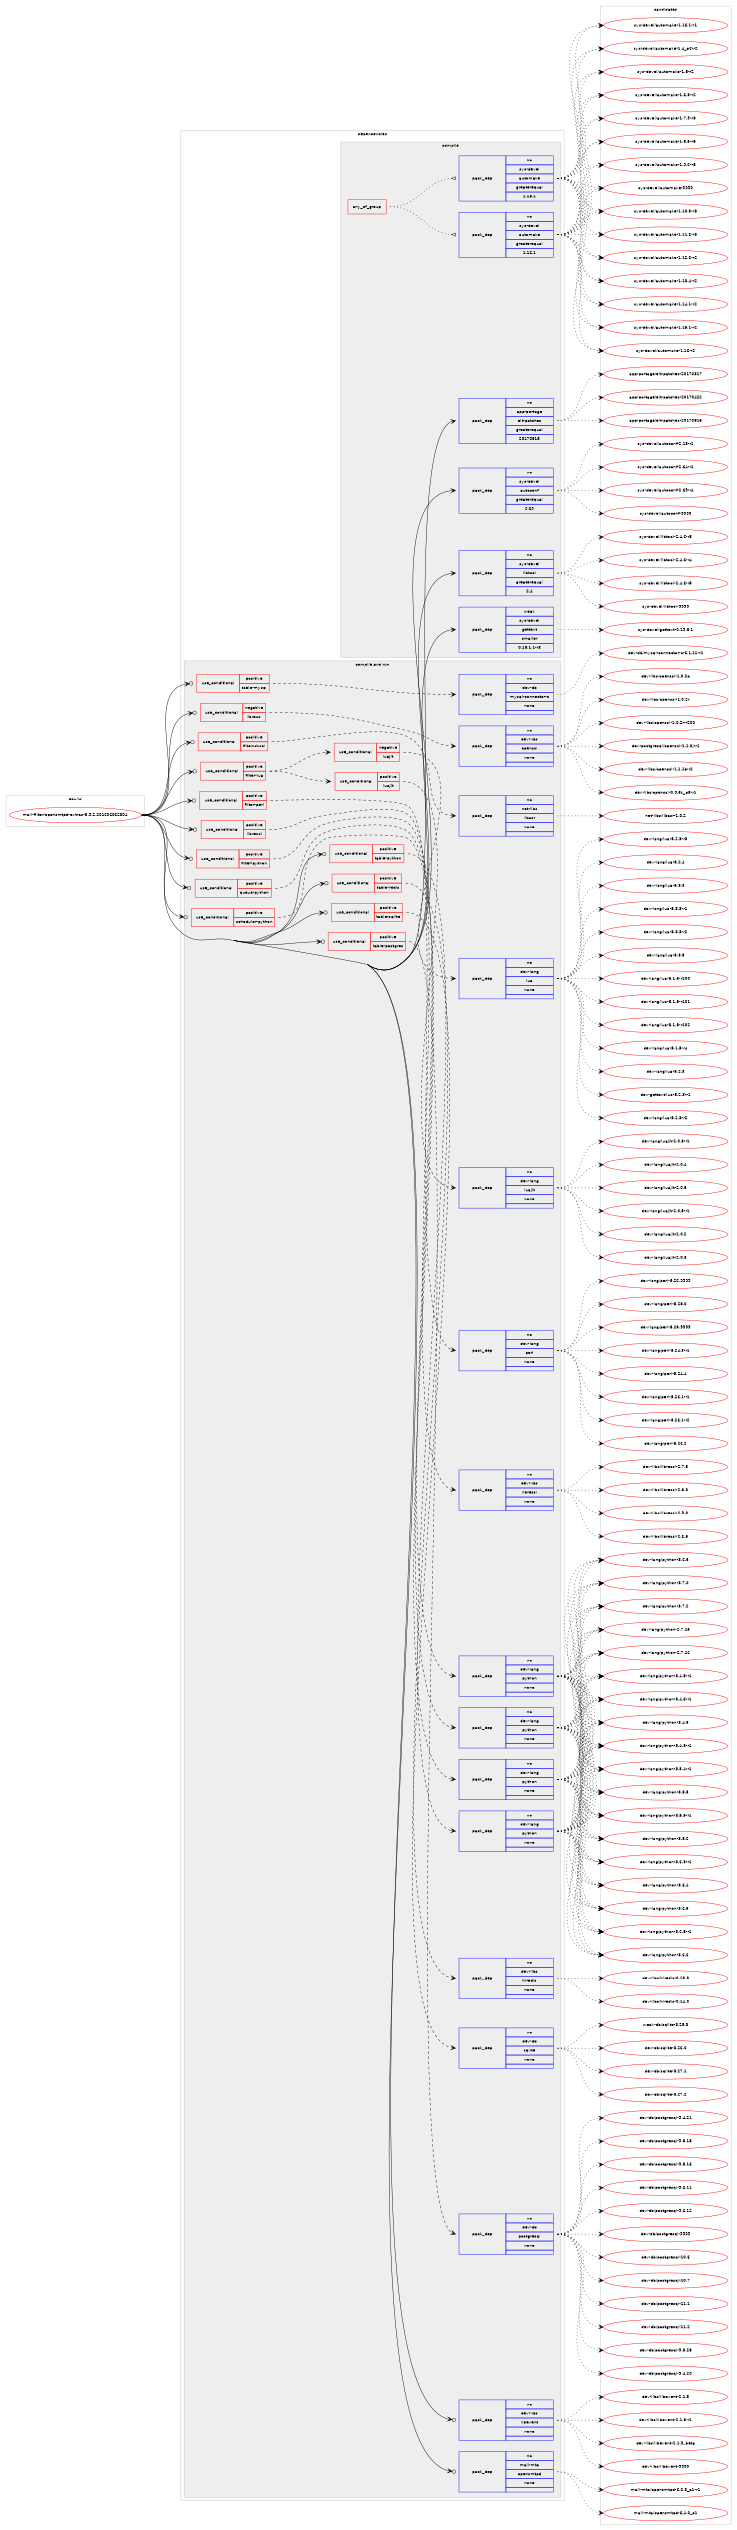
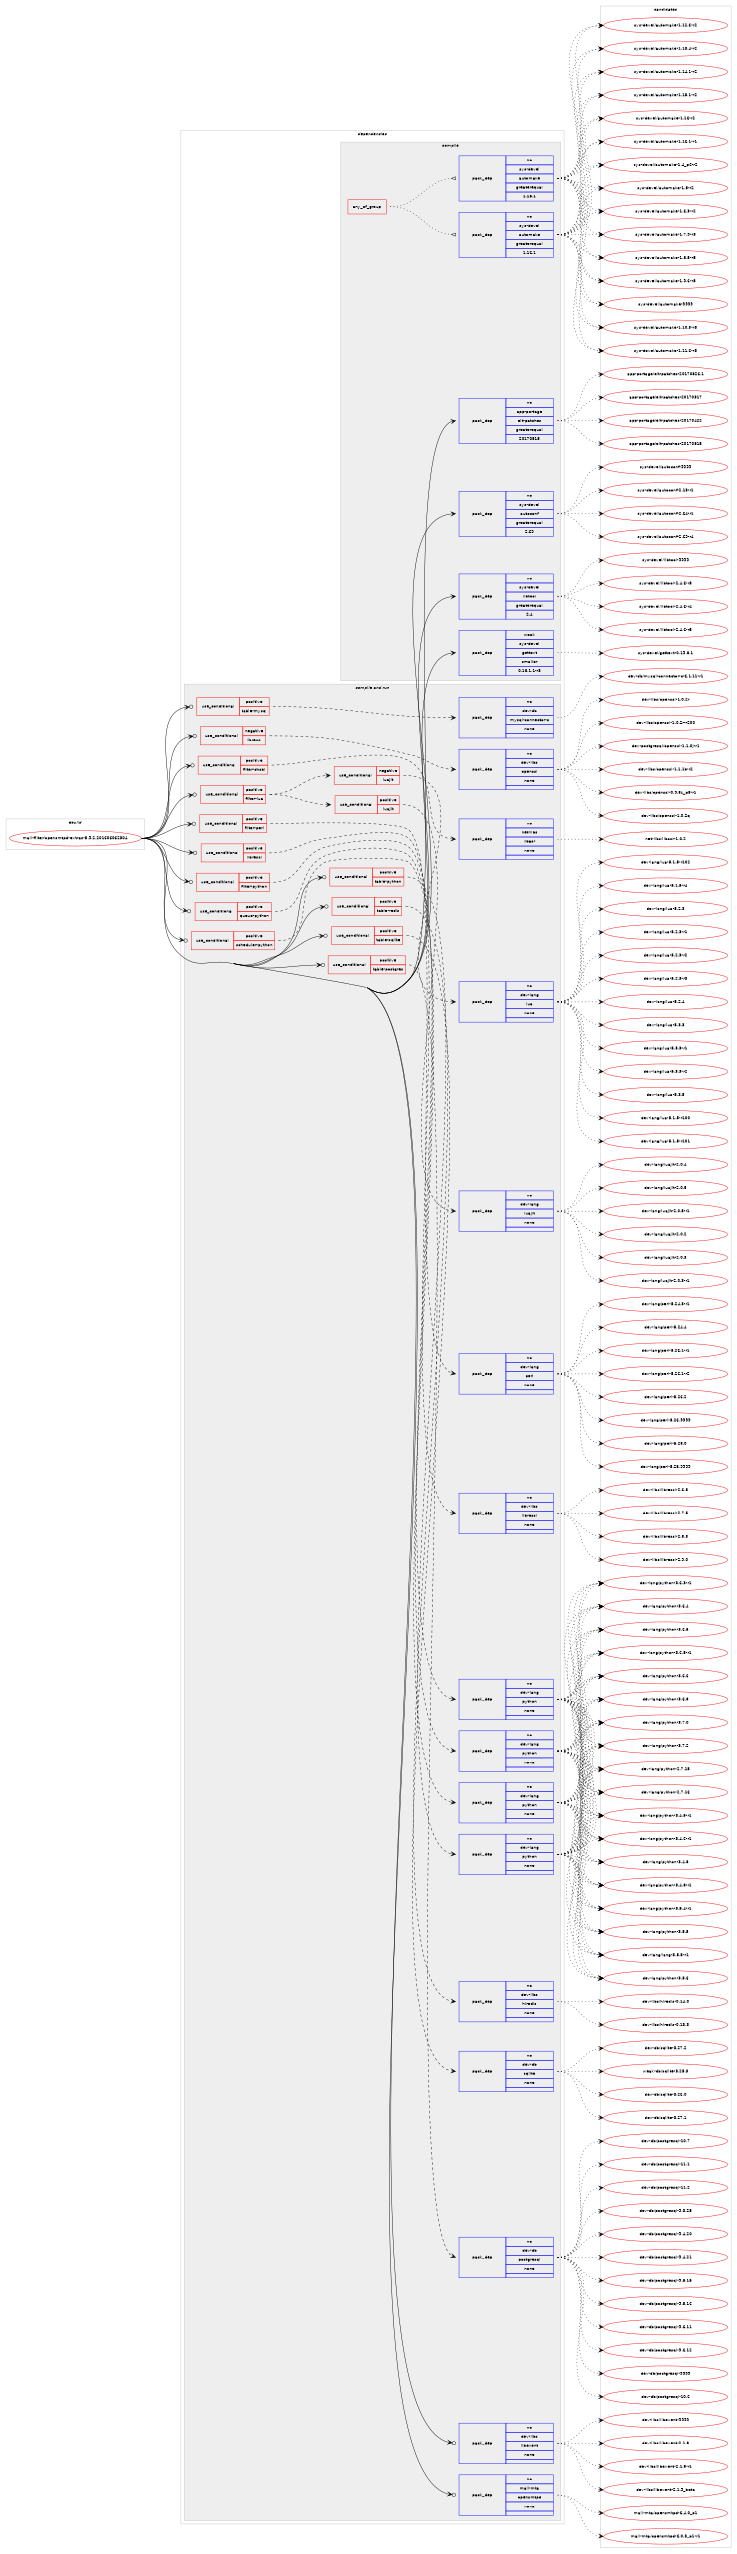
node "app-portage/elt-patches-20170826.1": added
node "dev-gettext/lua-5.2.3-r1": label "dev-gettext/lua-5.2.3-r1" -> "dev-lang/lua-5.2.3-r1"
node "dev-lang/python-3.5.5-r1": label "dev-lang/python-3.5.5-r1" -> "dev-lang/lang-3.5.5-r1"
